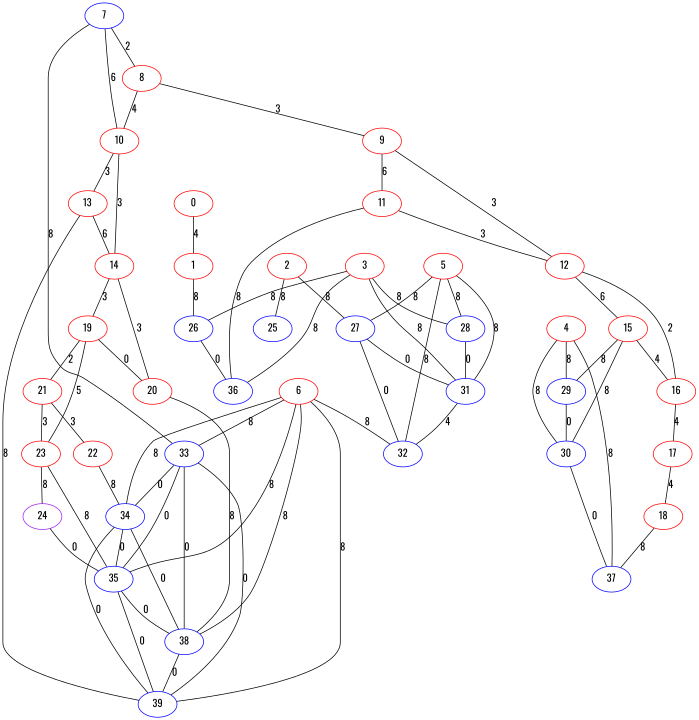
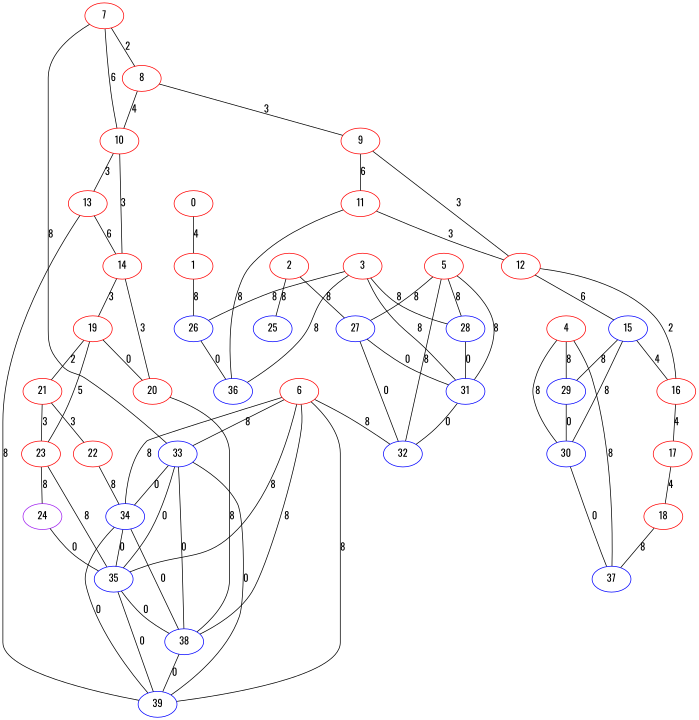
node "7": color blue -> red
node "15": color red -> blue
edge "31" -- "32": label "4" -> "0"
